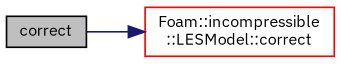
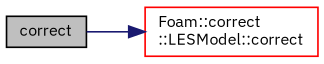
node "Foam::incompressible ::LESModel::correct": label "Foam::incompressible ::LESModel::correct" -> "Foam::correct ::LESModel::correct"
